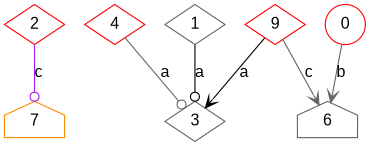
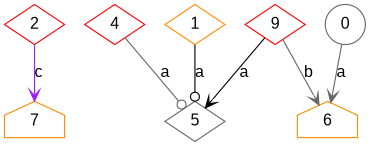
node "1": color gray40 -> darkorange
node "0": color red -> gray40
edge "2" -> "7": arrowhead odot -> vee
edge "9" -> "6": label "c" -> "b"
edge "0" -> "6": label "b" -> "a"
node "3": label "3" -> "5"
node "6": color gray40 -> darkorange
